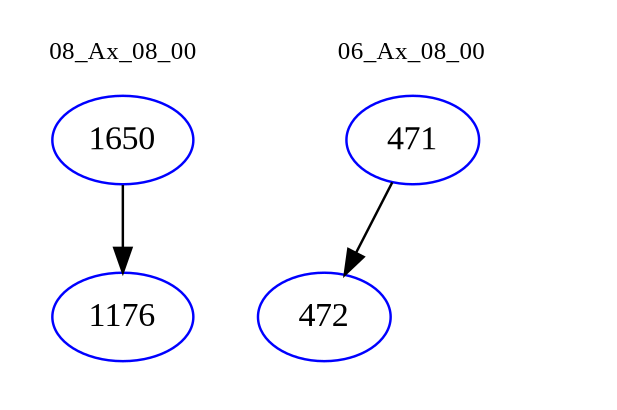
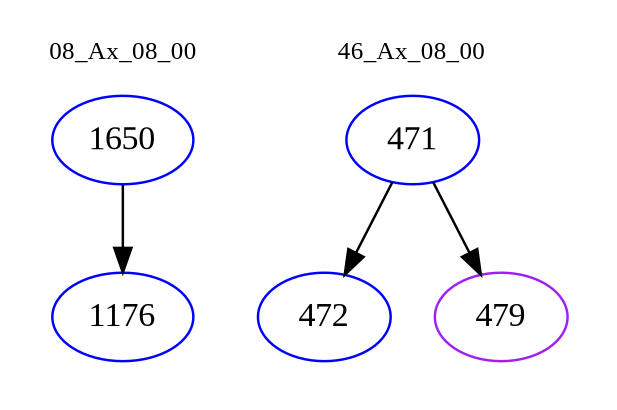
cluster "06_Ax_08_00": label "06_Ax_08_00" -> "46_Ax_08_00"
node "479": added
